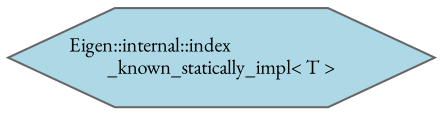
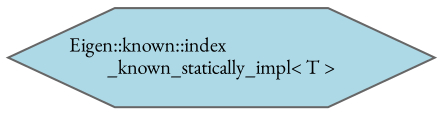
node "Eigen::internal::index _known_statically_impl< T >": label "Eigen::internal::index _known_statically_impl< T >" -> "Eigen::known::index _known_statically_impl< T >"
